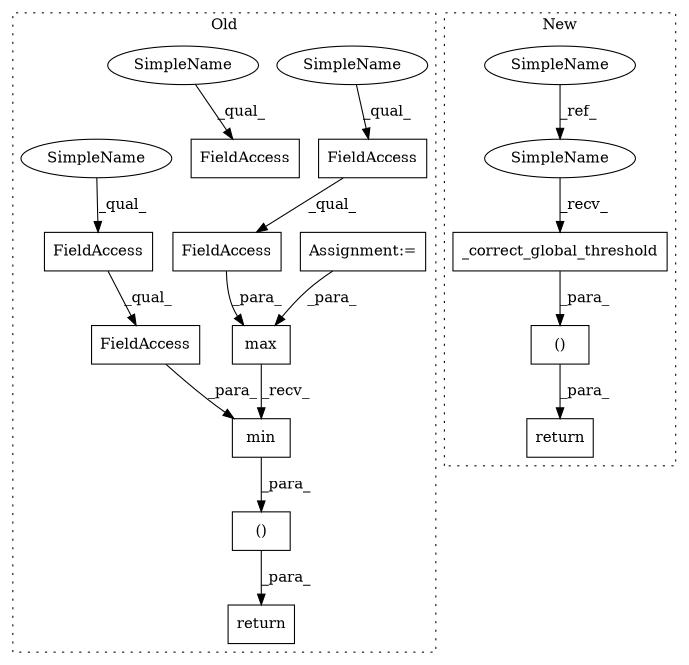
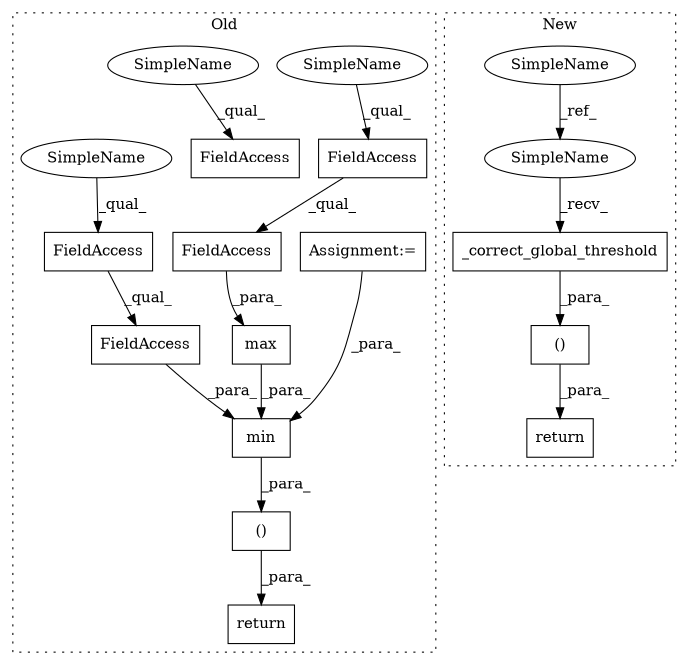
edge "Assignment:=" -> "max": now "Assignment:=" -> "min"
edge "max" -> "min": label "_recv_" -> "_para_"
